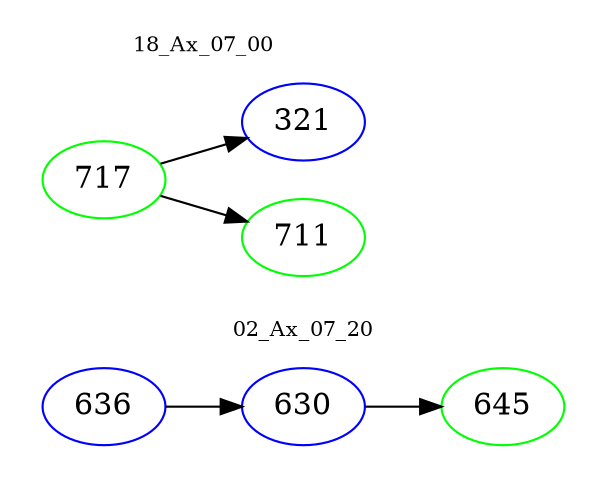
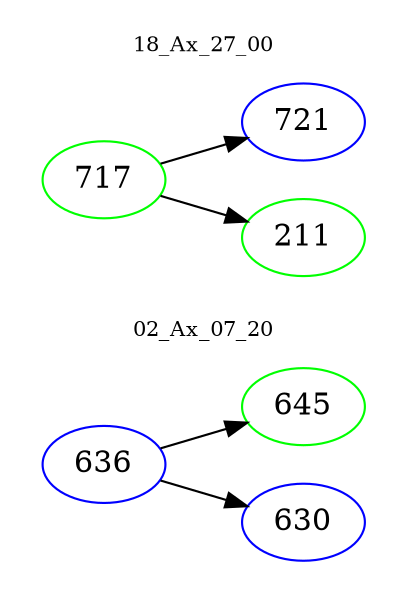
cluster "18_Ax_07_00": label "18_Ax_07_00" -> "18_Ax_27_00"
node "321": label "321" -> "721"
node "711": label "711" -> "211"
edge "630" -> "645": now "636" -> "645"
